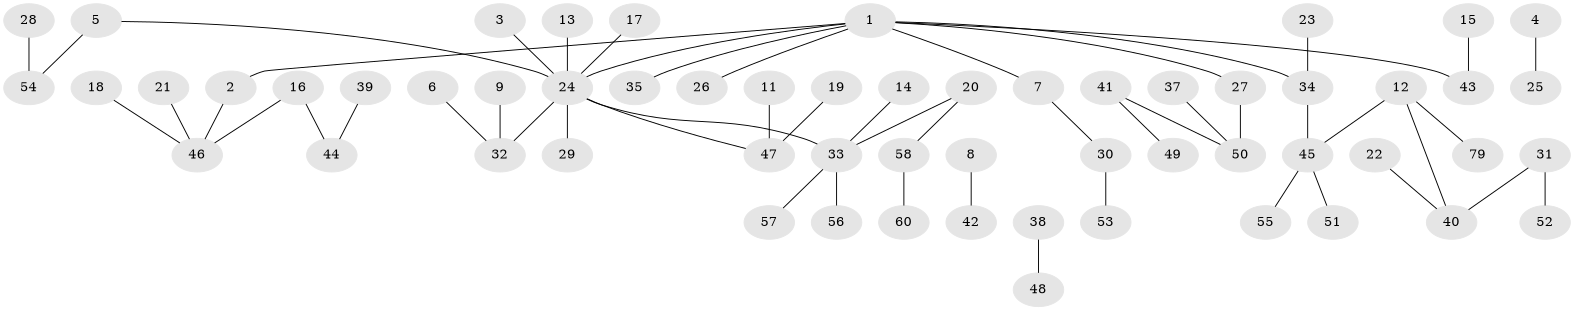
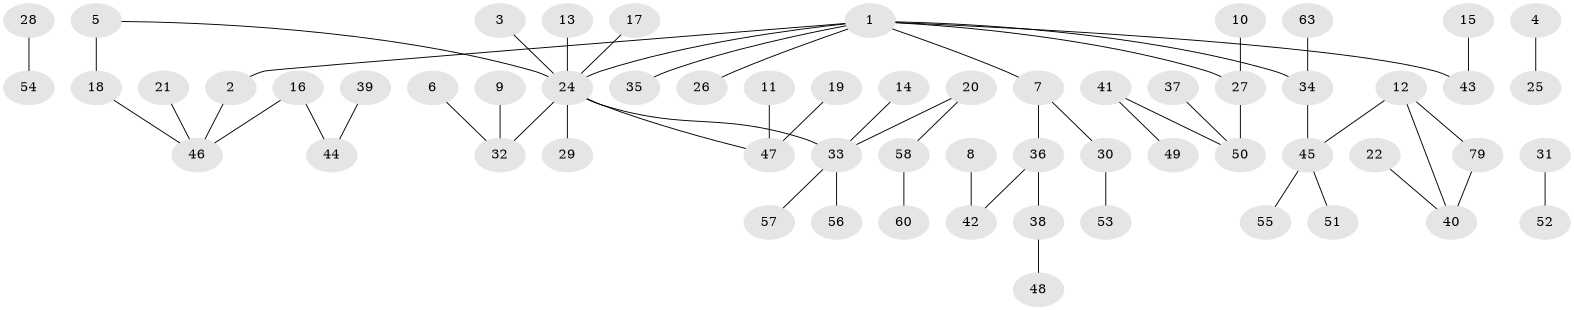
node "10": added
node "23": label "23" -> "63"
edge "5" -- "54": now "5" -- "18"
node "36": added
edge "31" -- "40": now "79" -- "40"
